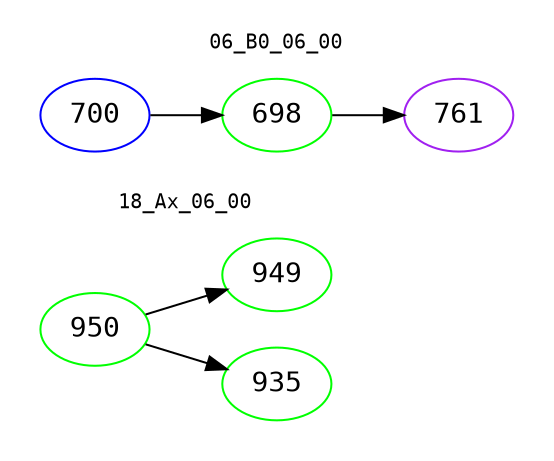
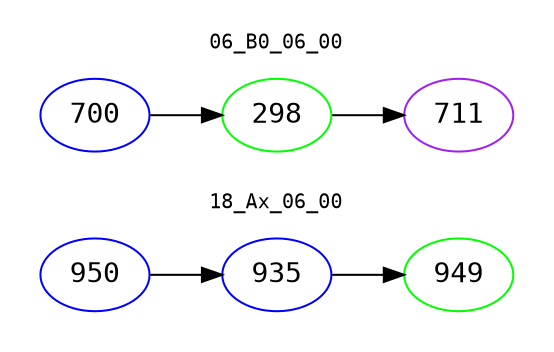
node "698": label "698" -> "298"
node "761": label "761" -> "711"
edge "950" -> "949": now "935" -> "949"
node "950": color green -> blue
node "935": color green -> blue
